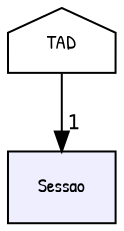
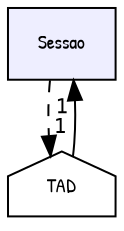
edge "Sessao" -> "TAD": added
